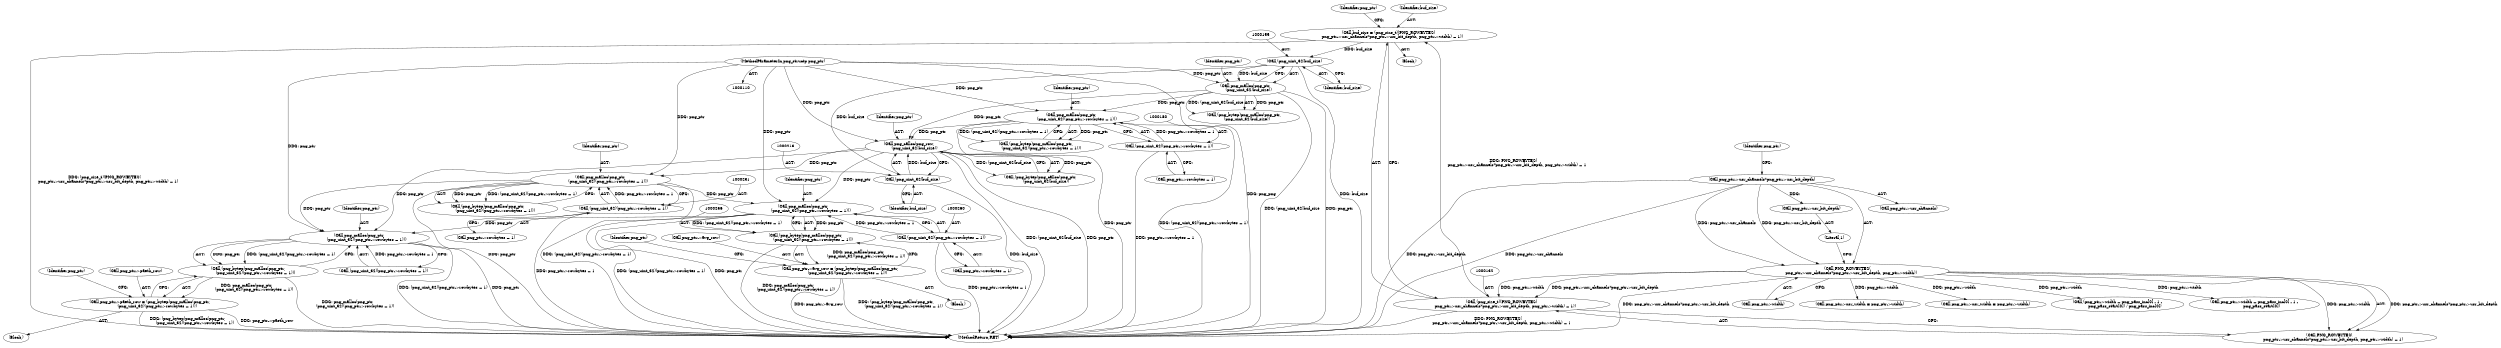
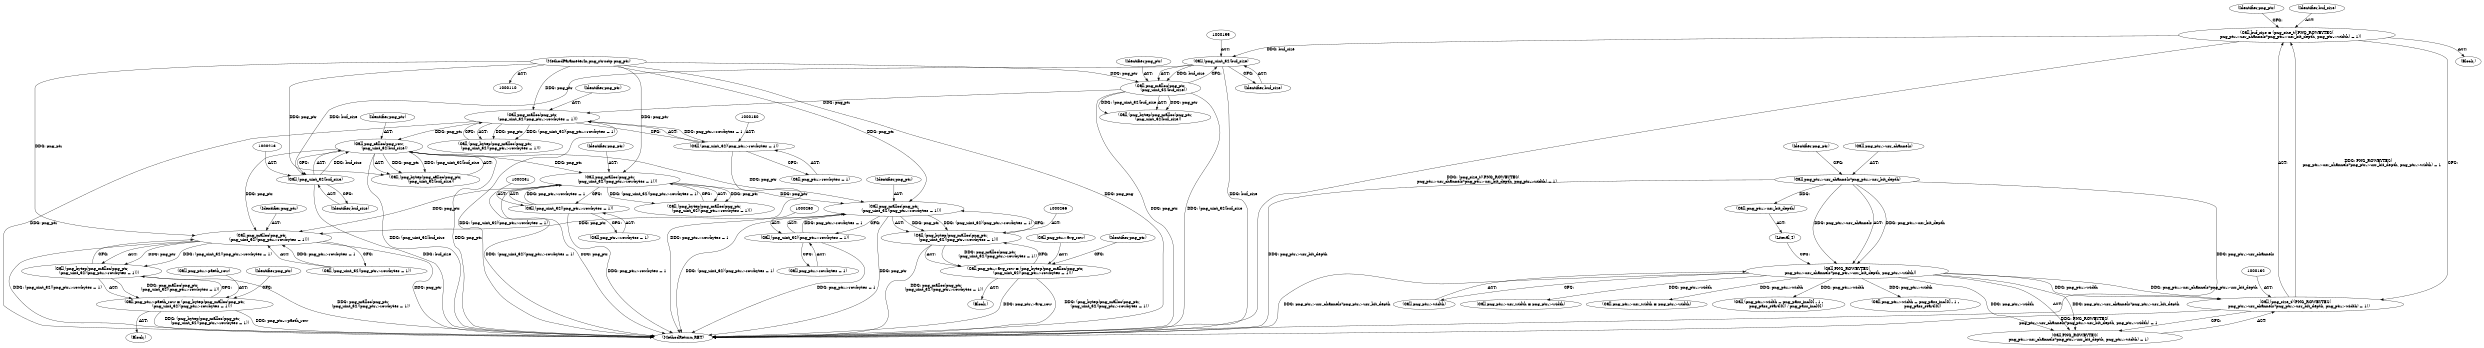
edge "(Call,png_malloc(png_ptr, (png_uint_32)buf_size))" -> "(Call,png_calloc(png_row, (png_uint_32)buf_size))": removed, label "DDG: png_ptr"
edge "(MethodParameterIn,png_structp png_ptr)" -> "(Call,png_calloc(png_row, (png_uint_32)buf_size))": now "(MethodParameterIn,png_structp png_ptr)" -> "(Call,(png_bytep)png_calloc(png_ptr, (png_uint_32)buf_size))"
edge "(Call,(png_bytep)png_calloc(png_ptr, (png_uint_32)buf_size))" -> "(Call,png_calloc(png_row, (png_uint_32)buf_size))": label "CFG: " -> "AST: "
edge "(Call,png_ptr->usr_channels*png_ptr->usr_bit_depth)" -> "(Call,png_ptr->usr_channels)": reversed
node "(Literal,1)": label "(Literal,1)" -> "(Literal,4)"
